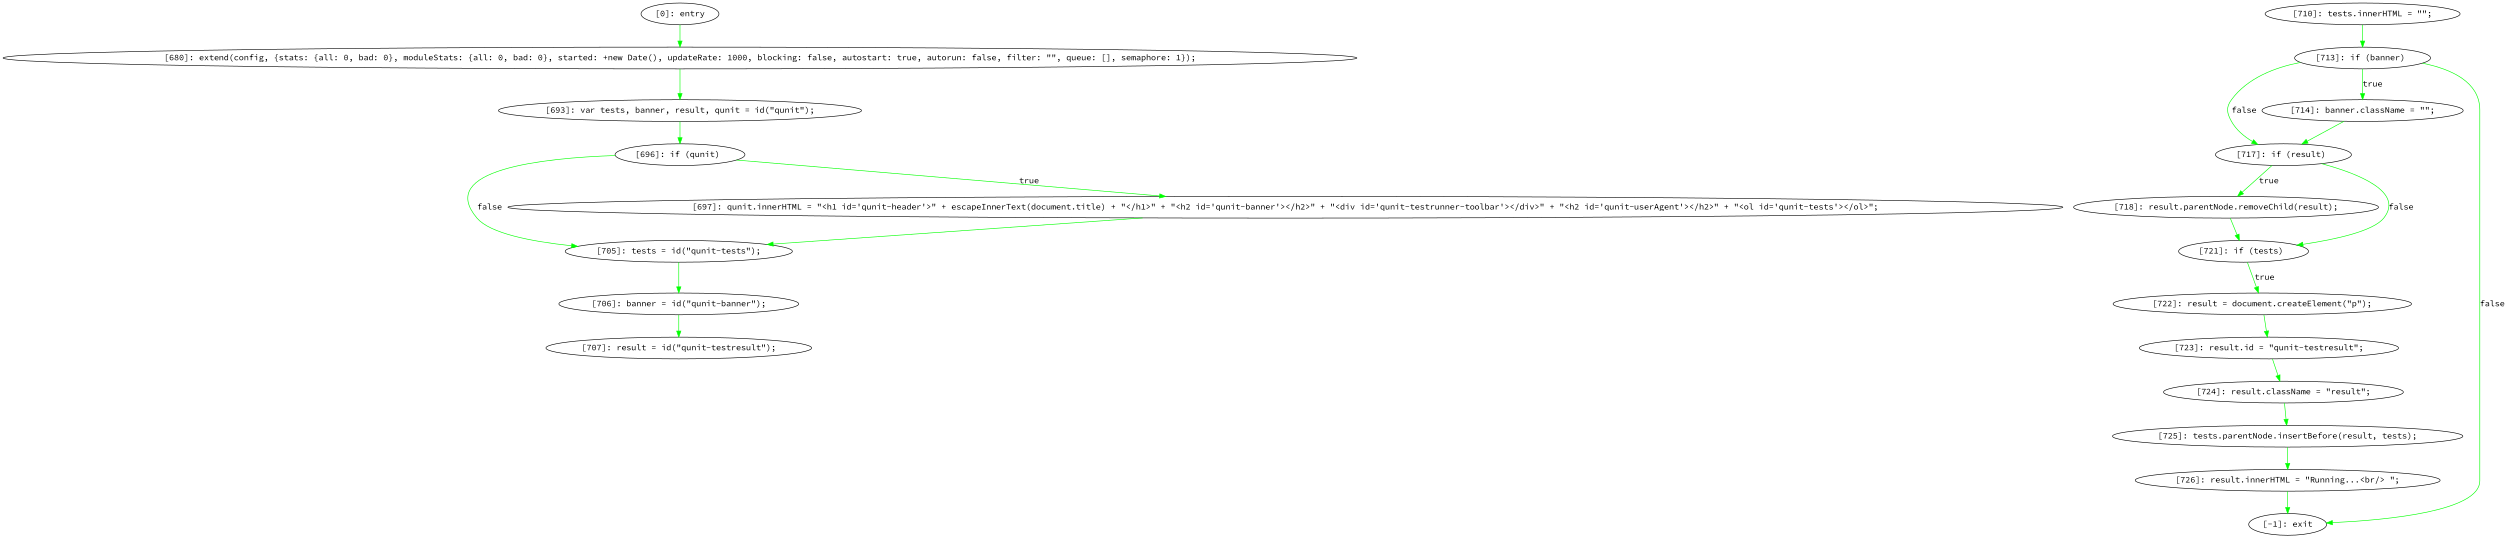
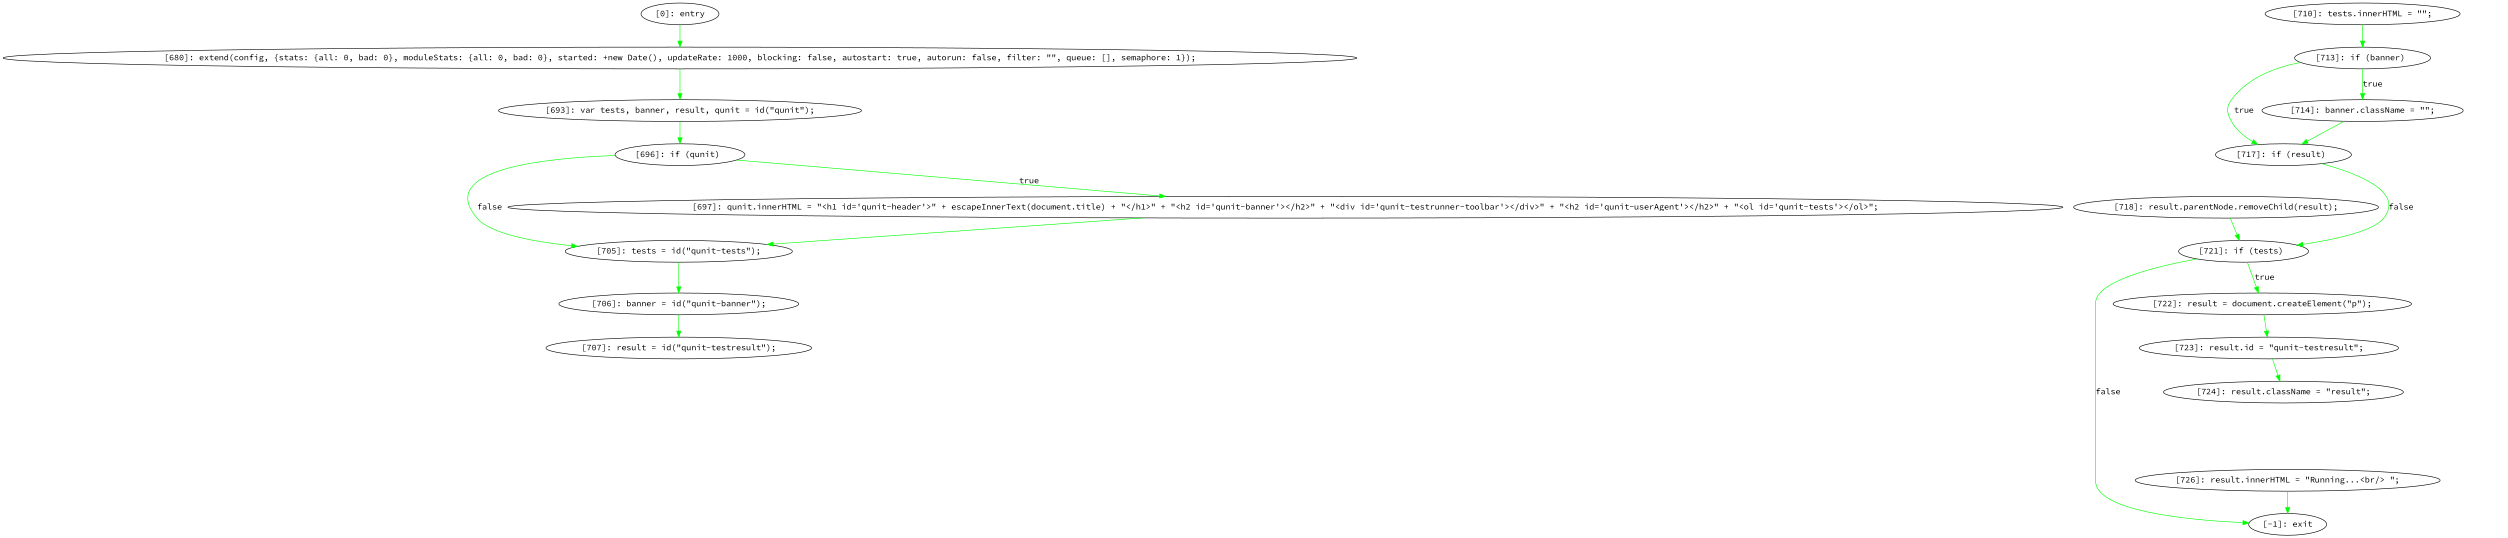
edge "[713]: if (banner)" -> "[717]: if (result)": label "false" -> "true"
edge "[717]: if (result)" -> "[718]: result.parentNode.removeChild(result);": removed, label "true"
edge "[713]: if (banner)" -> "[-1]: exit": now "[721]: if (tests)" -> "[-1]: exit"
node "[725]: tests.parentNode.insertBefore(result, tests);": removed
